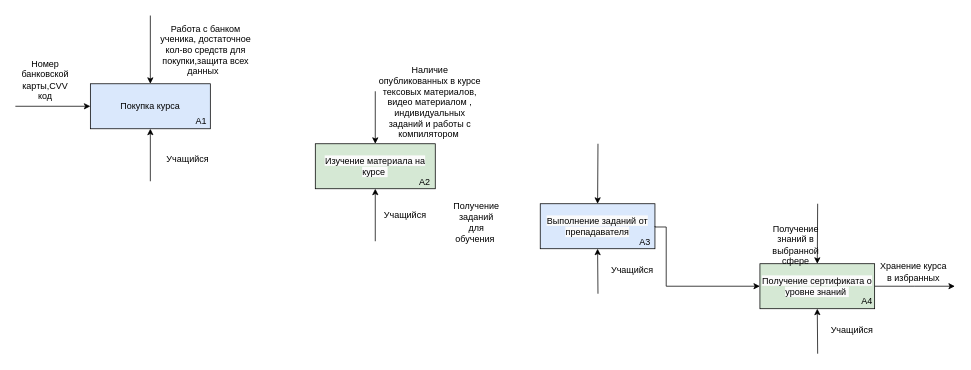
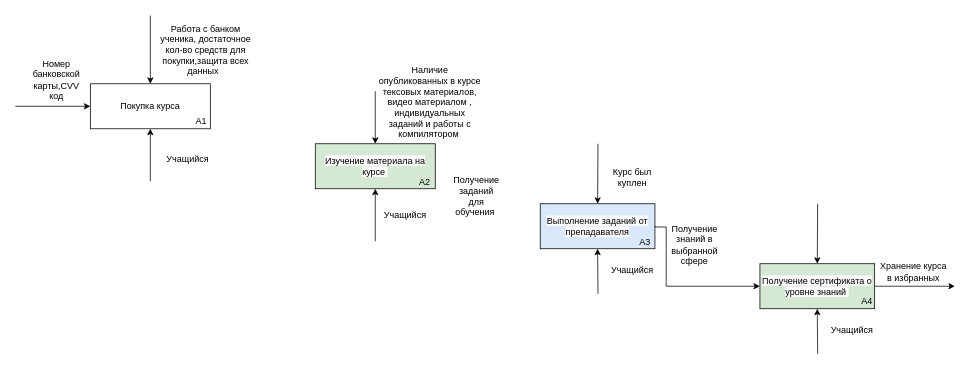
node "Номер банковской карты,CVV код": moved (45, 80) -> (57, 80)
node "Покупка курса": fillcolor #dae8fc -> #ffffff
node "Курс был куплен": added
node "Получение заданий для обучения": moved (477, 222) -> (477, 196)
node "Получение знаний в выбранной сфере": moved (796, 245) -> (695, 245)
